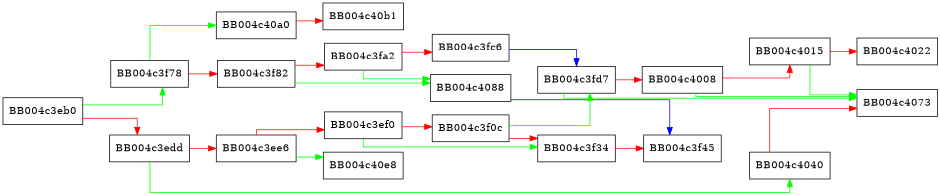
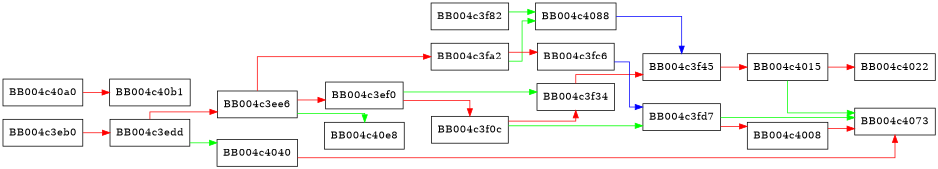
edge "BB004c3f82" -> "BB004c3fa2": now "BB004c3ee6" -> "BB004c3fa2"
node "BB004c3f78": removed
edge "BB004c4008" -> "BB004c4015": now "BB004c3f45" -> "BB004c4015"
edge "BB004c4008" -> "BB004c4073": color green -> red
